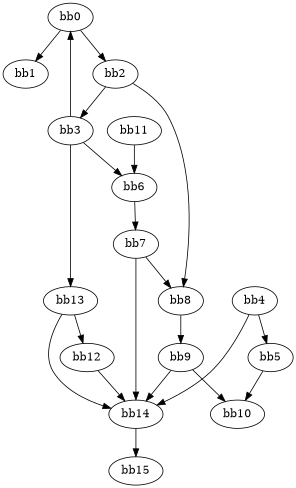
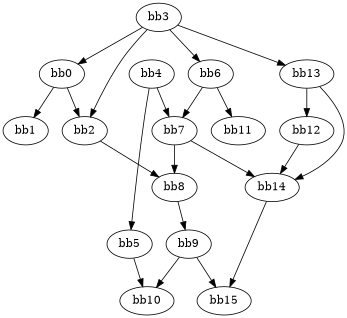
edge "bb2" -> "bb3": reversed
edge "bb11" -> "bb6": reversed
edge "bb4" -> "bb14": now "bb4" -> "bb7"
edge "bb9" -> "bb14": now "bb9" -> "bb15"
